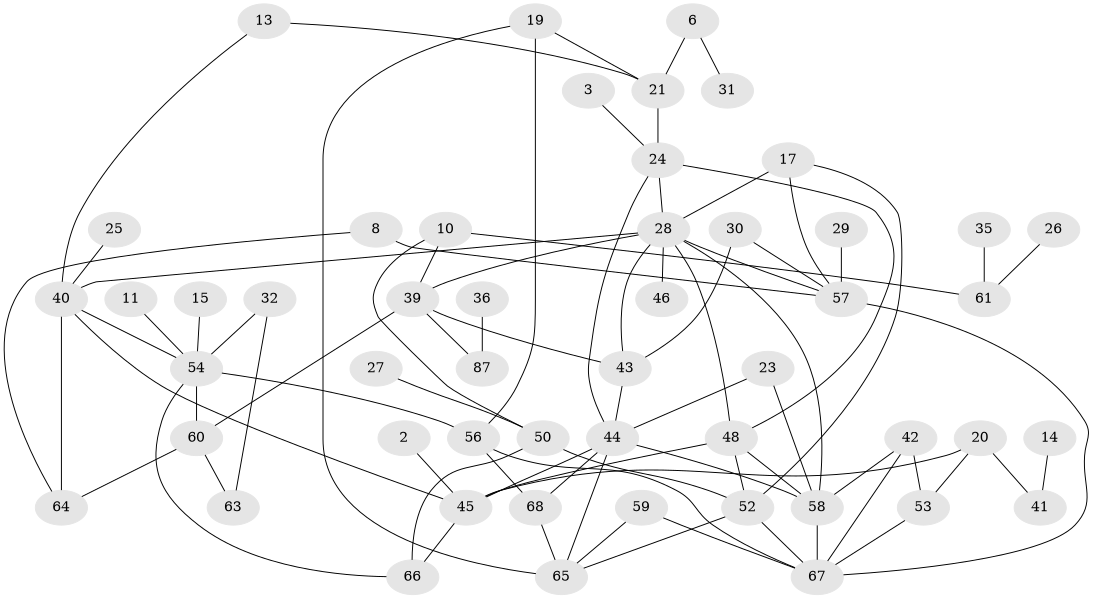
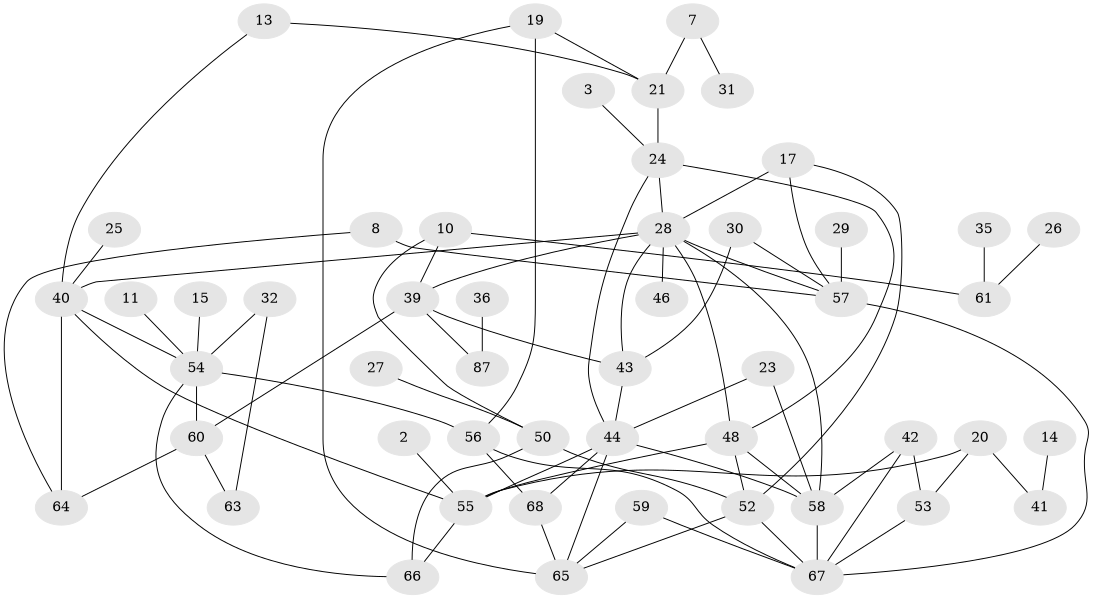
node "6": label "6" -> "7"
node "45": label "45" -> "55"
